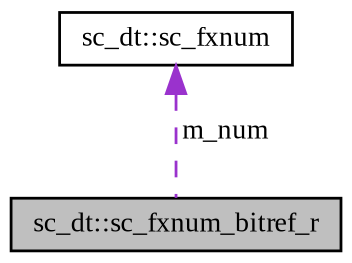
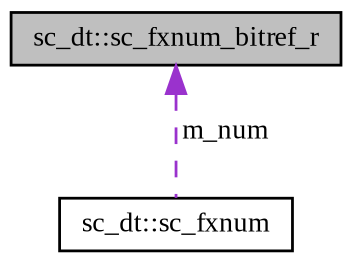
edge "sc_dt::sc_fxnum_bitref_r" -> "sc_dt::sc_fxnum": reversed
